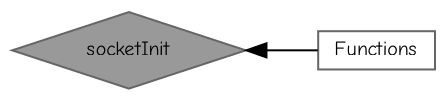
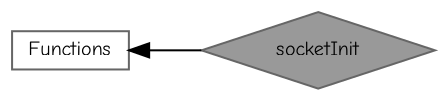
edge "Functions" -> "socketInit": reversed
